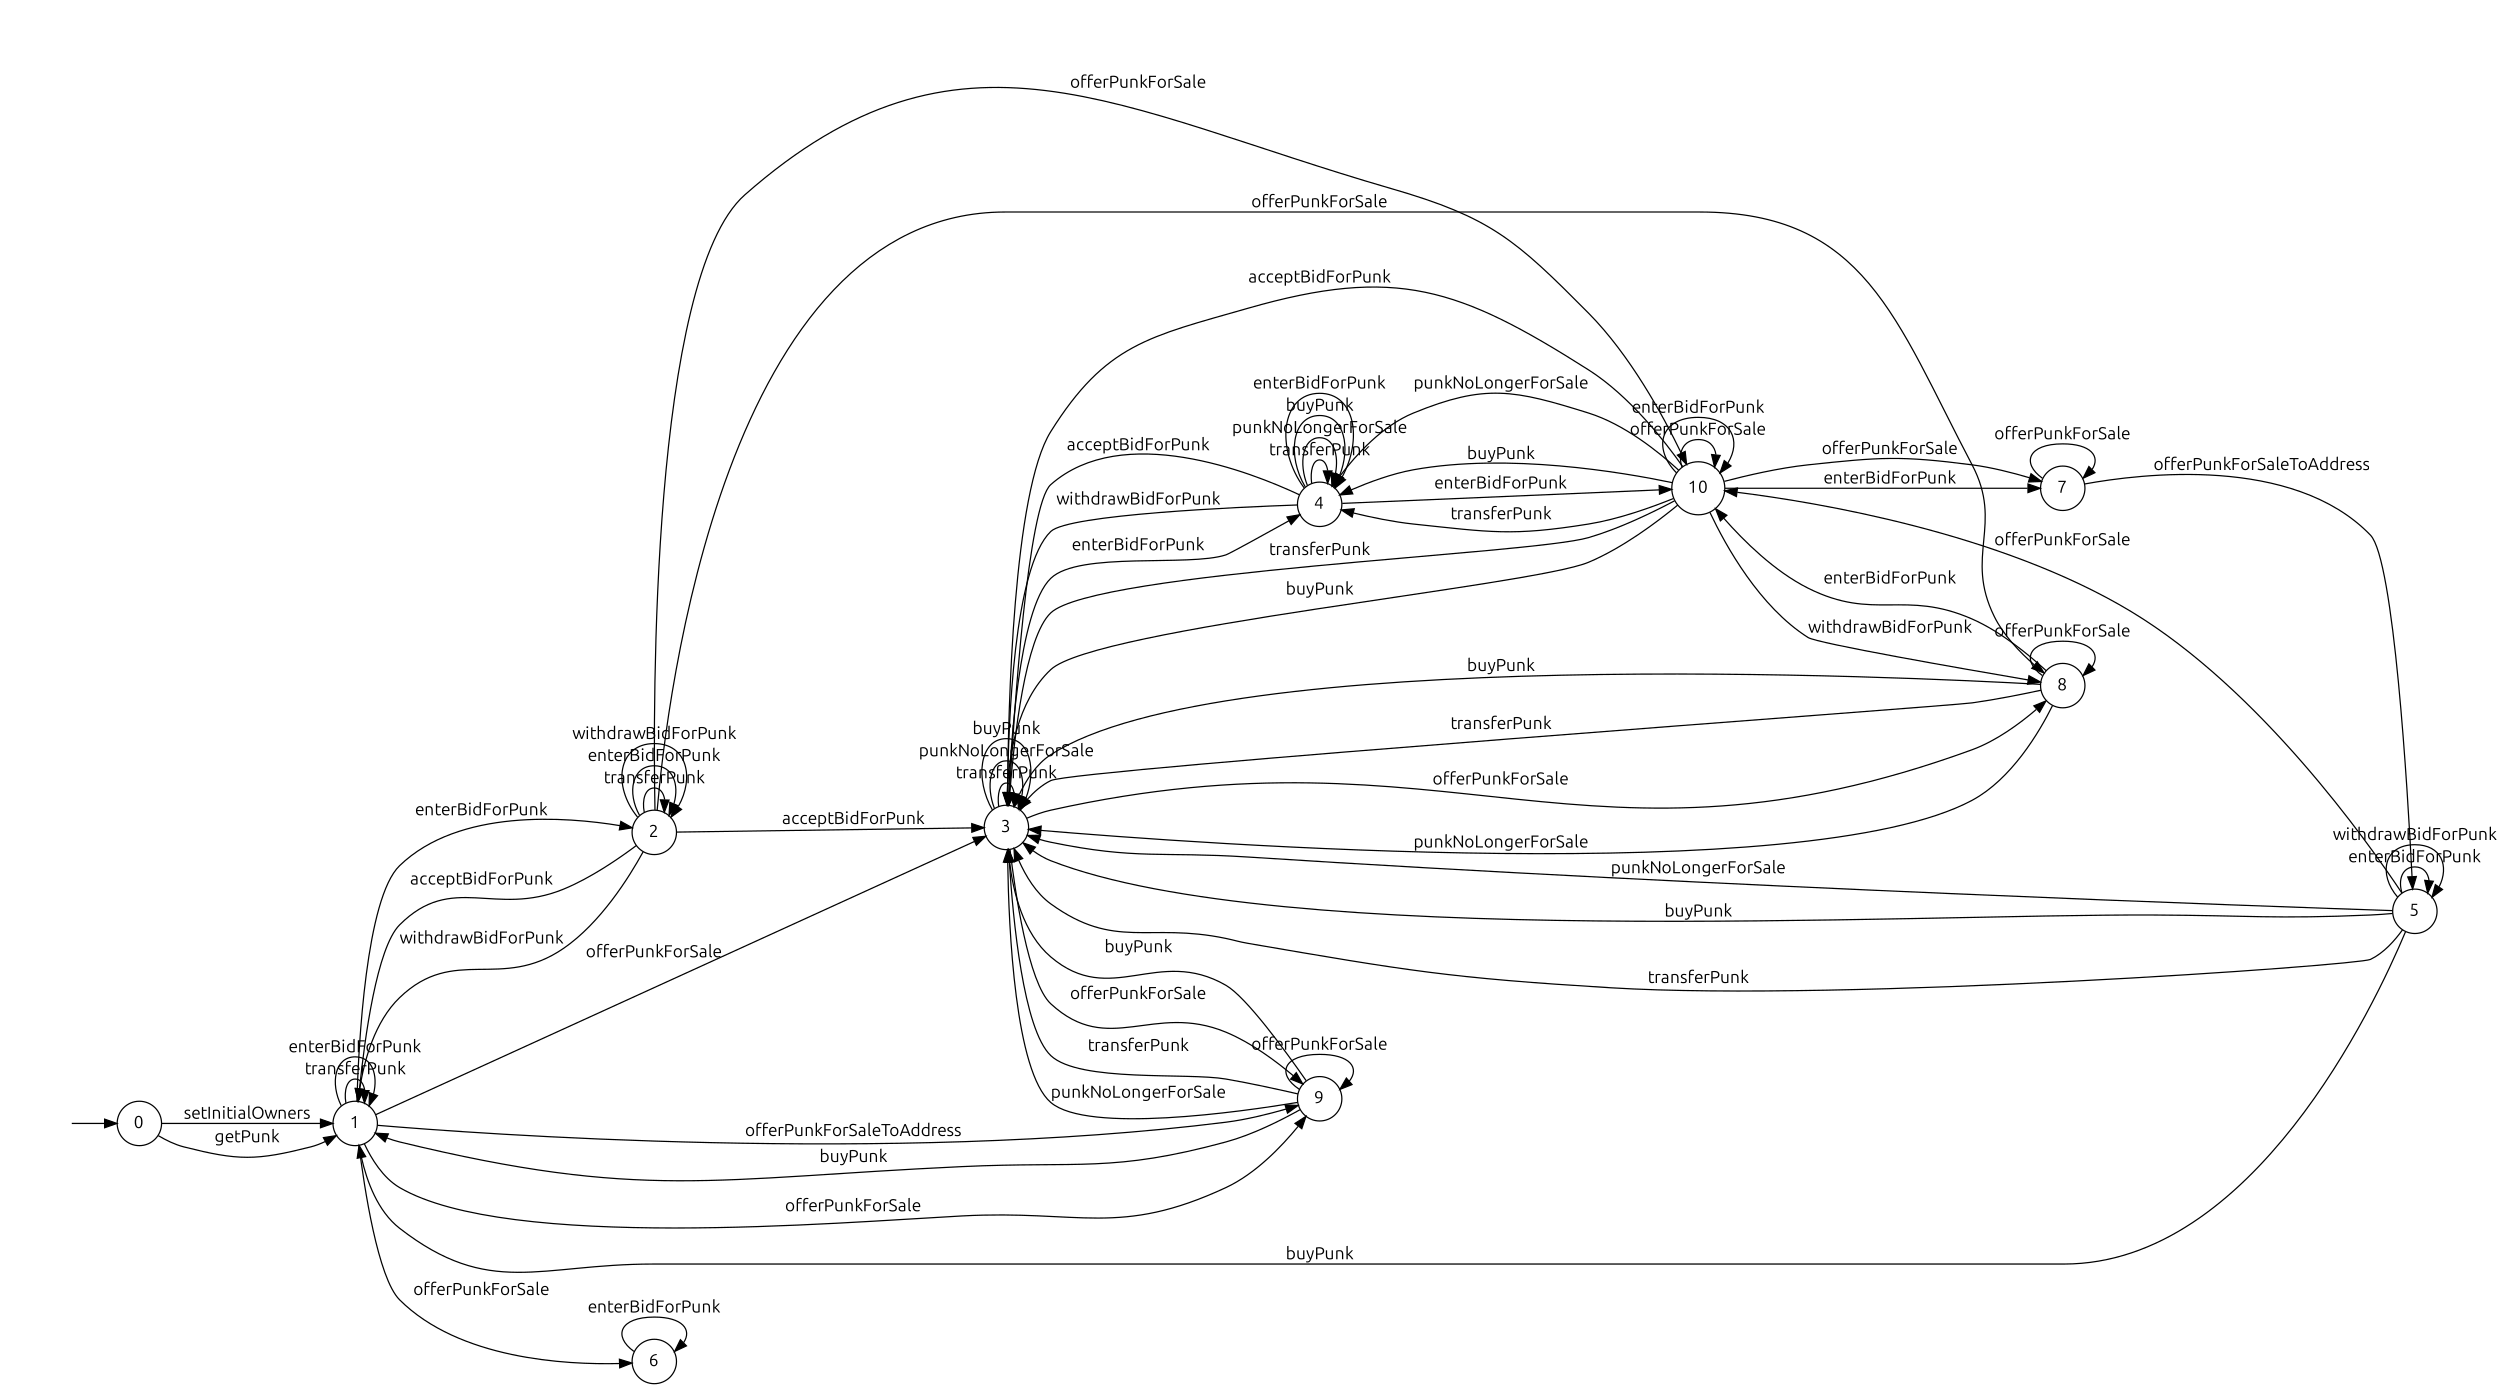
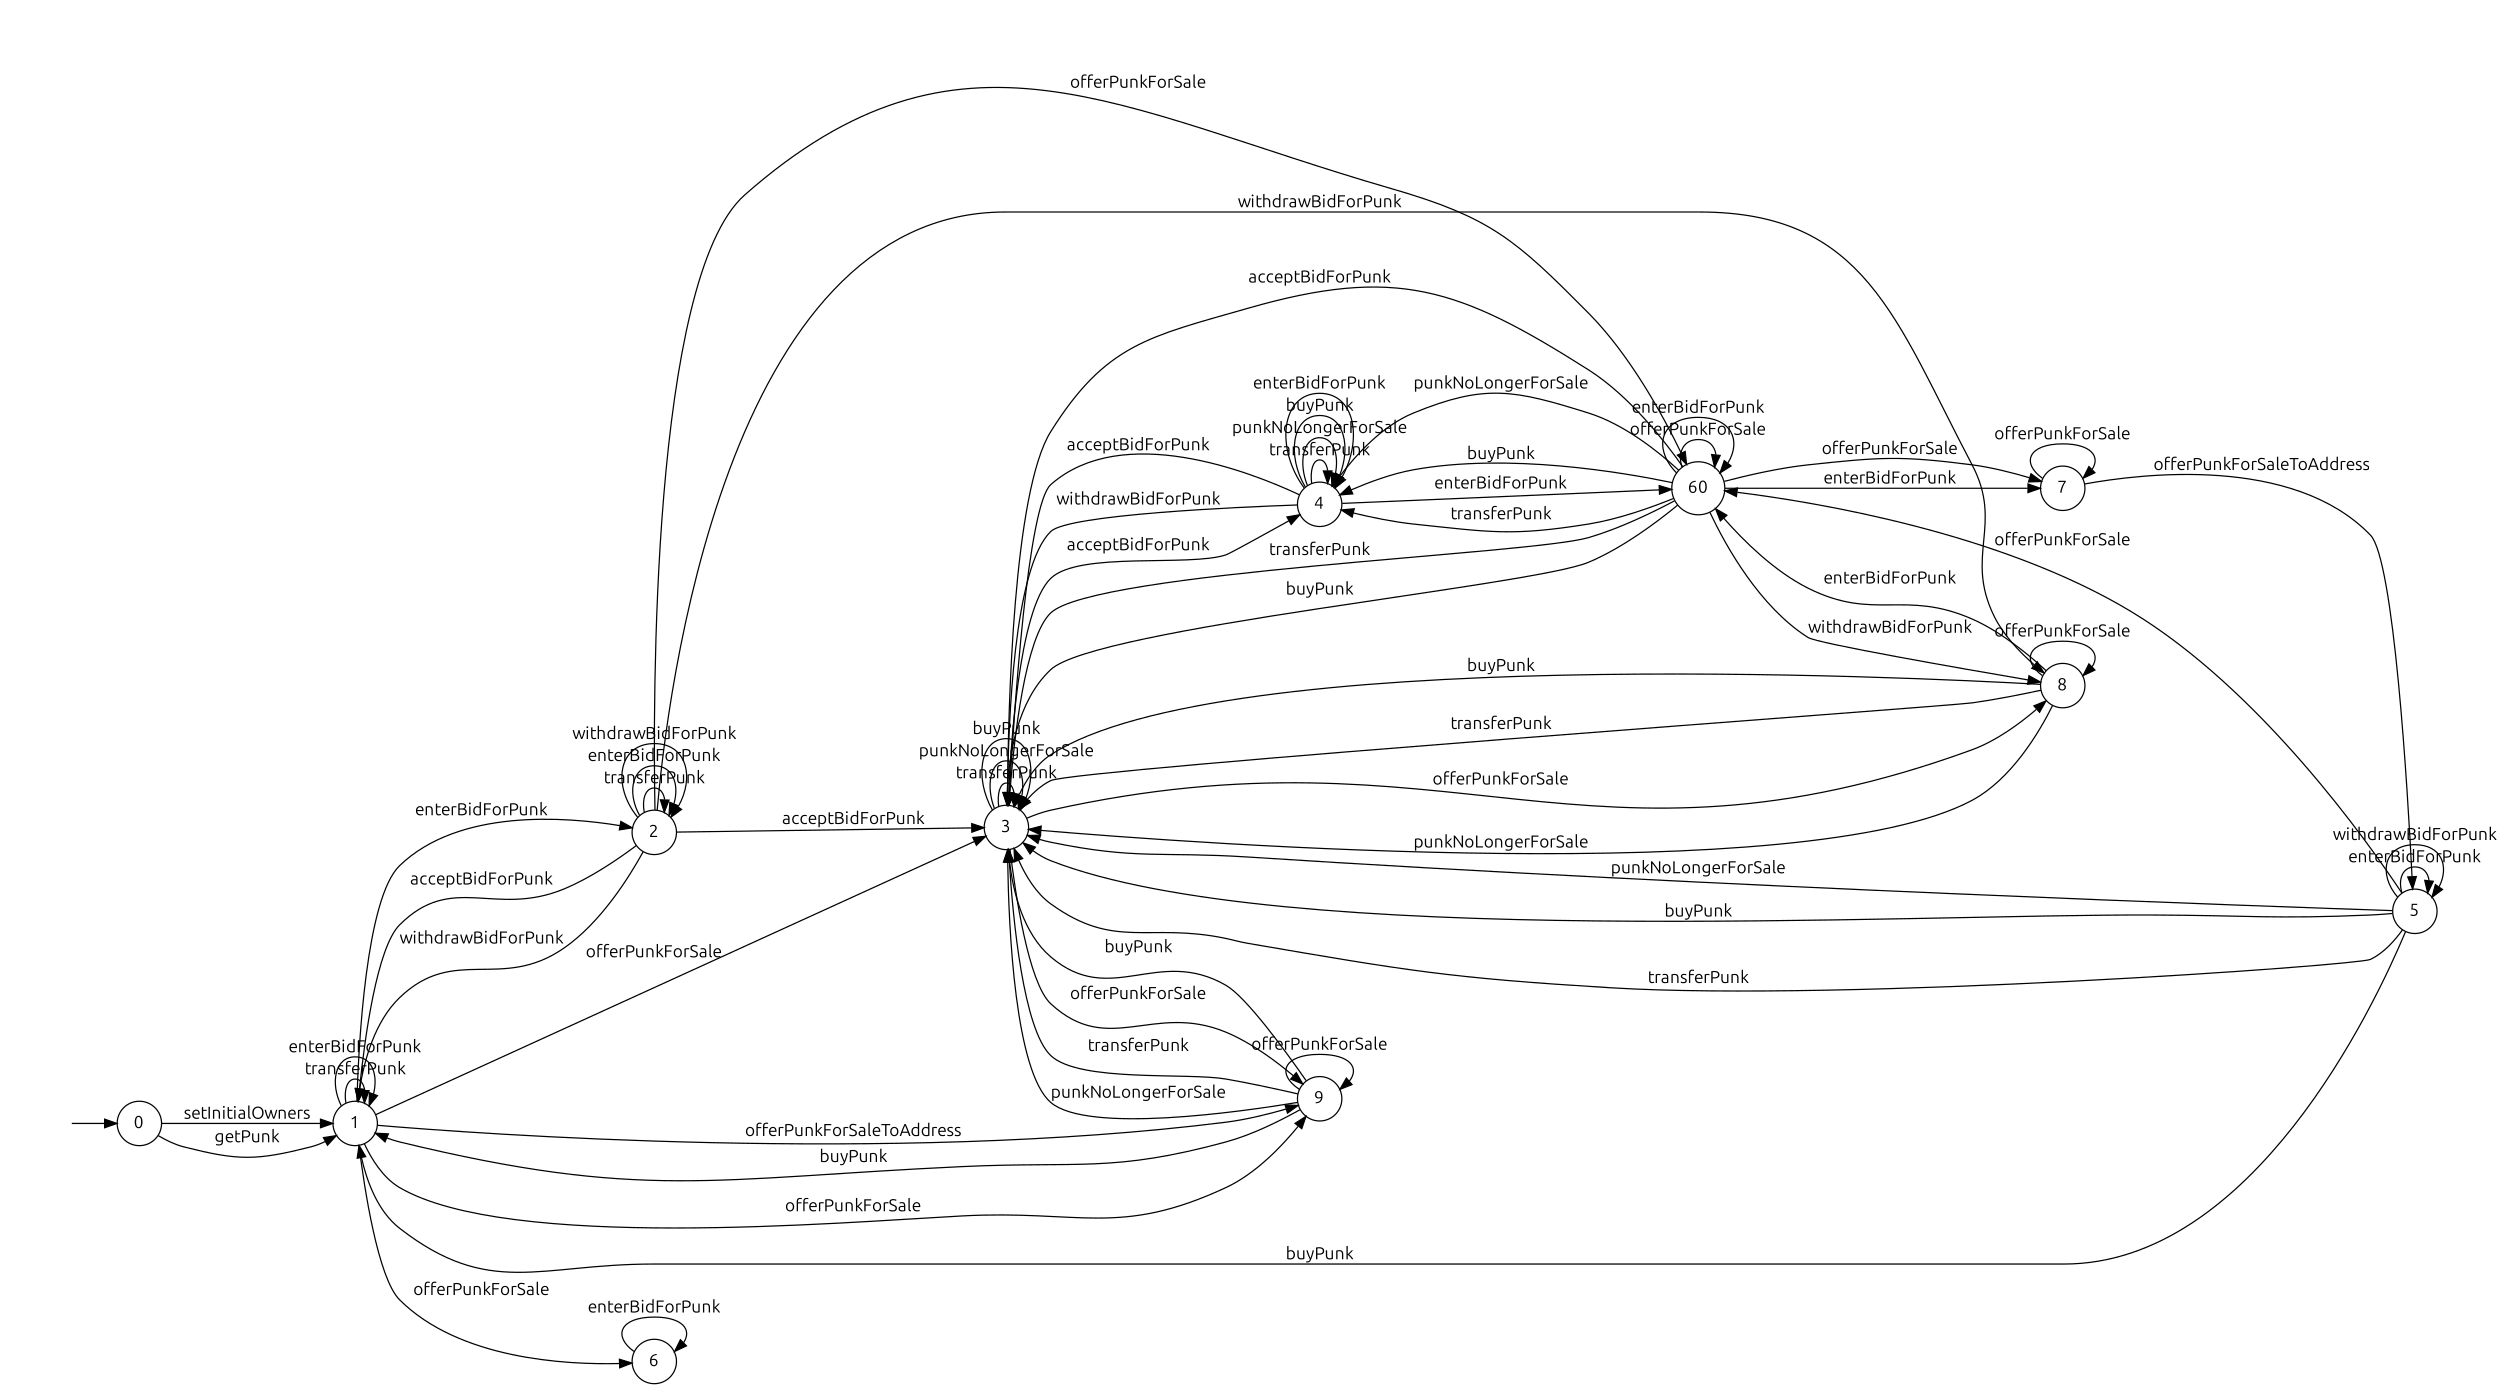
edge "2" -> "8": label "offerPunkForSale" -> "withdrawBidForPunk"
node "10": label "10" -> "60"
edge "3" -> "4": label "enterBidForPunk" -> "acceptBidForPunk"
